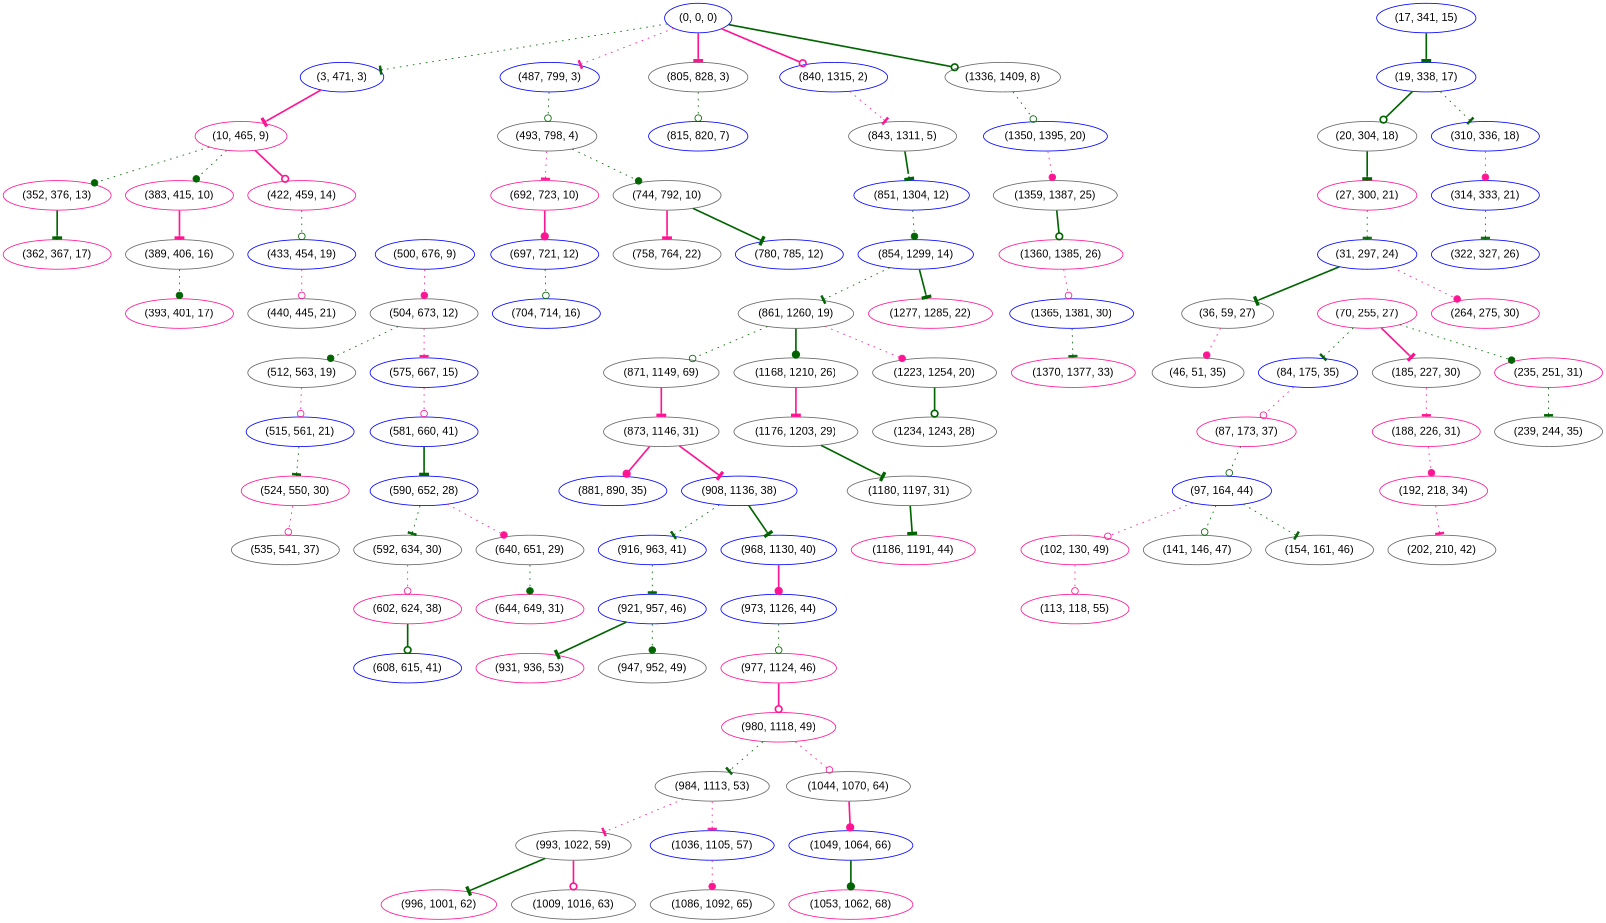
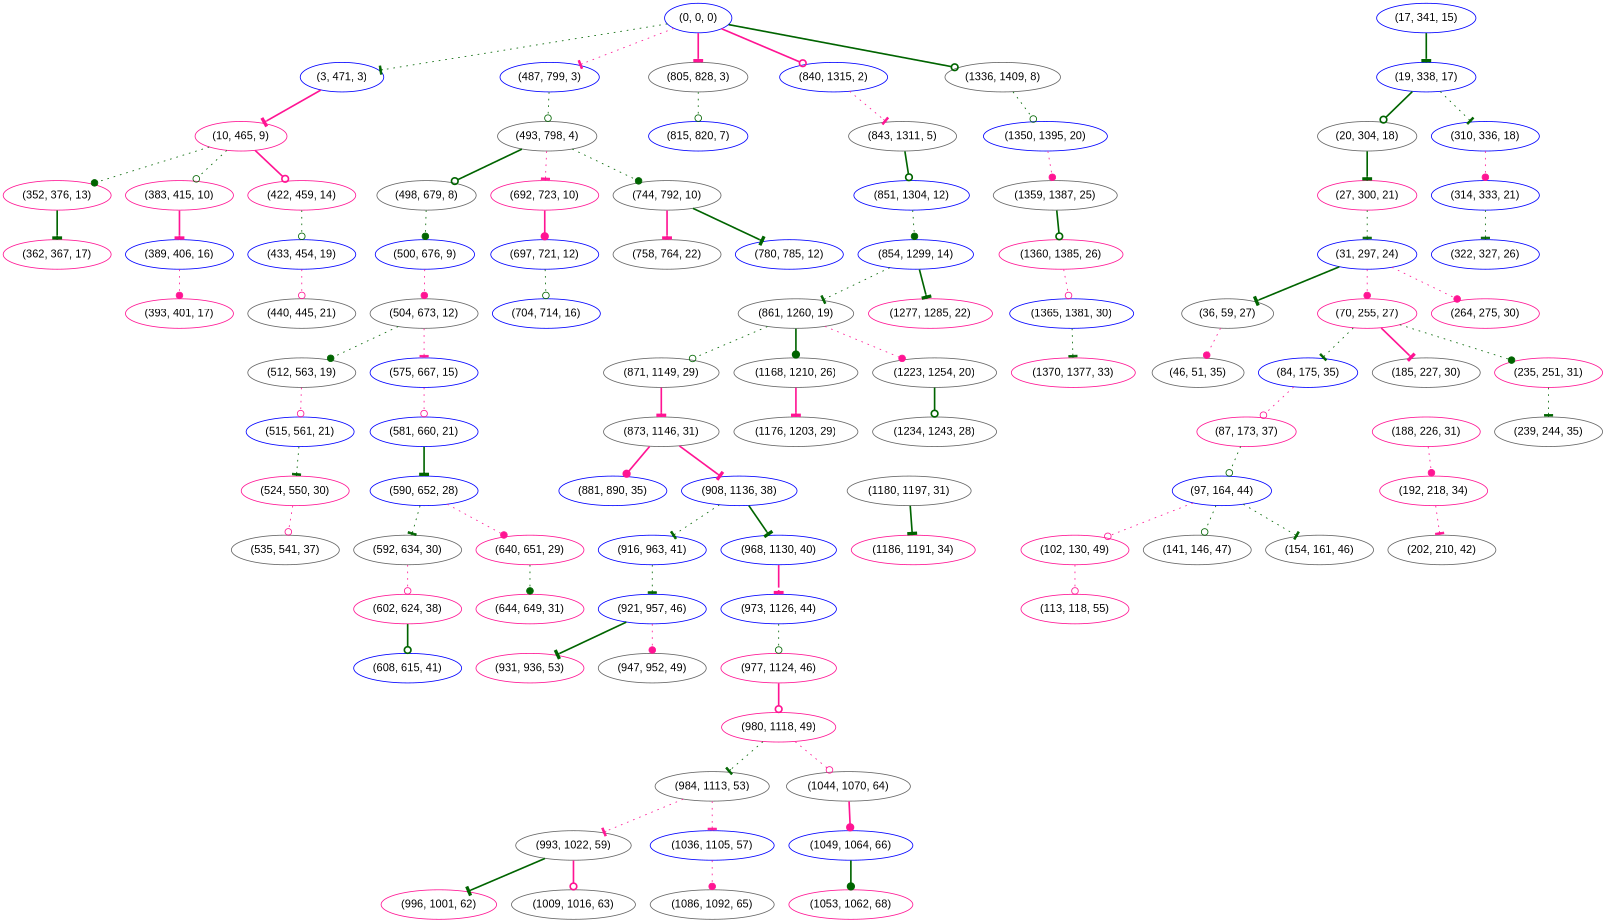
edge "(10, 465, 9)" -> "(383, 415, 10)": arrowhead dot -> odot
edge "(843, 1311, 5)" -> "(851, 1304, 12)": arrowhead tee -> odot
node "(498, 679, 8)": added
node "(389, 406, 16)": color gray40 -> blue
edge "(389, 406, 16)" -> "(393, 401, 17)": color darkgreen -> deeppink
edge "(31, 297, 24)" -> "(70, 255, 27)": added
node "(871, 1149, 69)": label "(871, 1149, 69)" -> "(871, 1149, 29)"
edge "(185, 227, 30)" -> "(188, 226, 31)": removed
node "(581, 660, 41)": label "(581, 660, 41)" -> "(581, 660, 21)"
edge "(1176, 1203, 29)" -> "(1180, 1197, 31)": removed
node "(640, 651, 29)": color gray40 -> deeppink
node "(1186, 1191, 44)": label "(1186, 1191, 44)" -> "(1186, 1191, 34)"
edge "(968, 1130, 40)" -> "(973, 1126, 44)": arrowhead dot -> tee
edge "(921, 957, 46)" -> "(947, 952, 49)": color darkgreen -> deeppink
